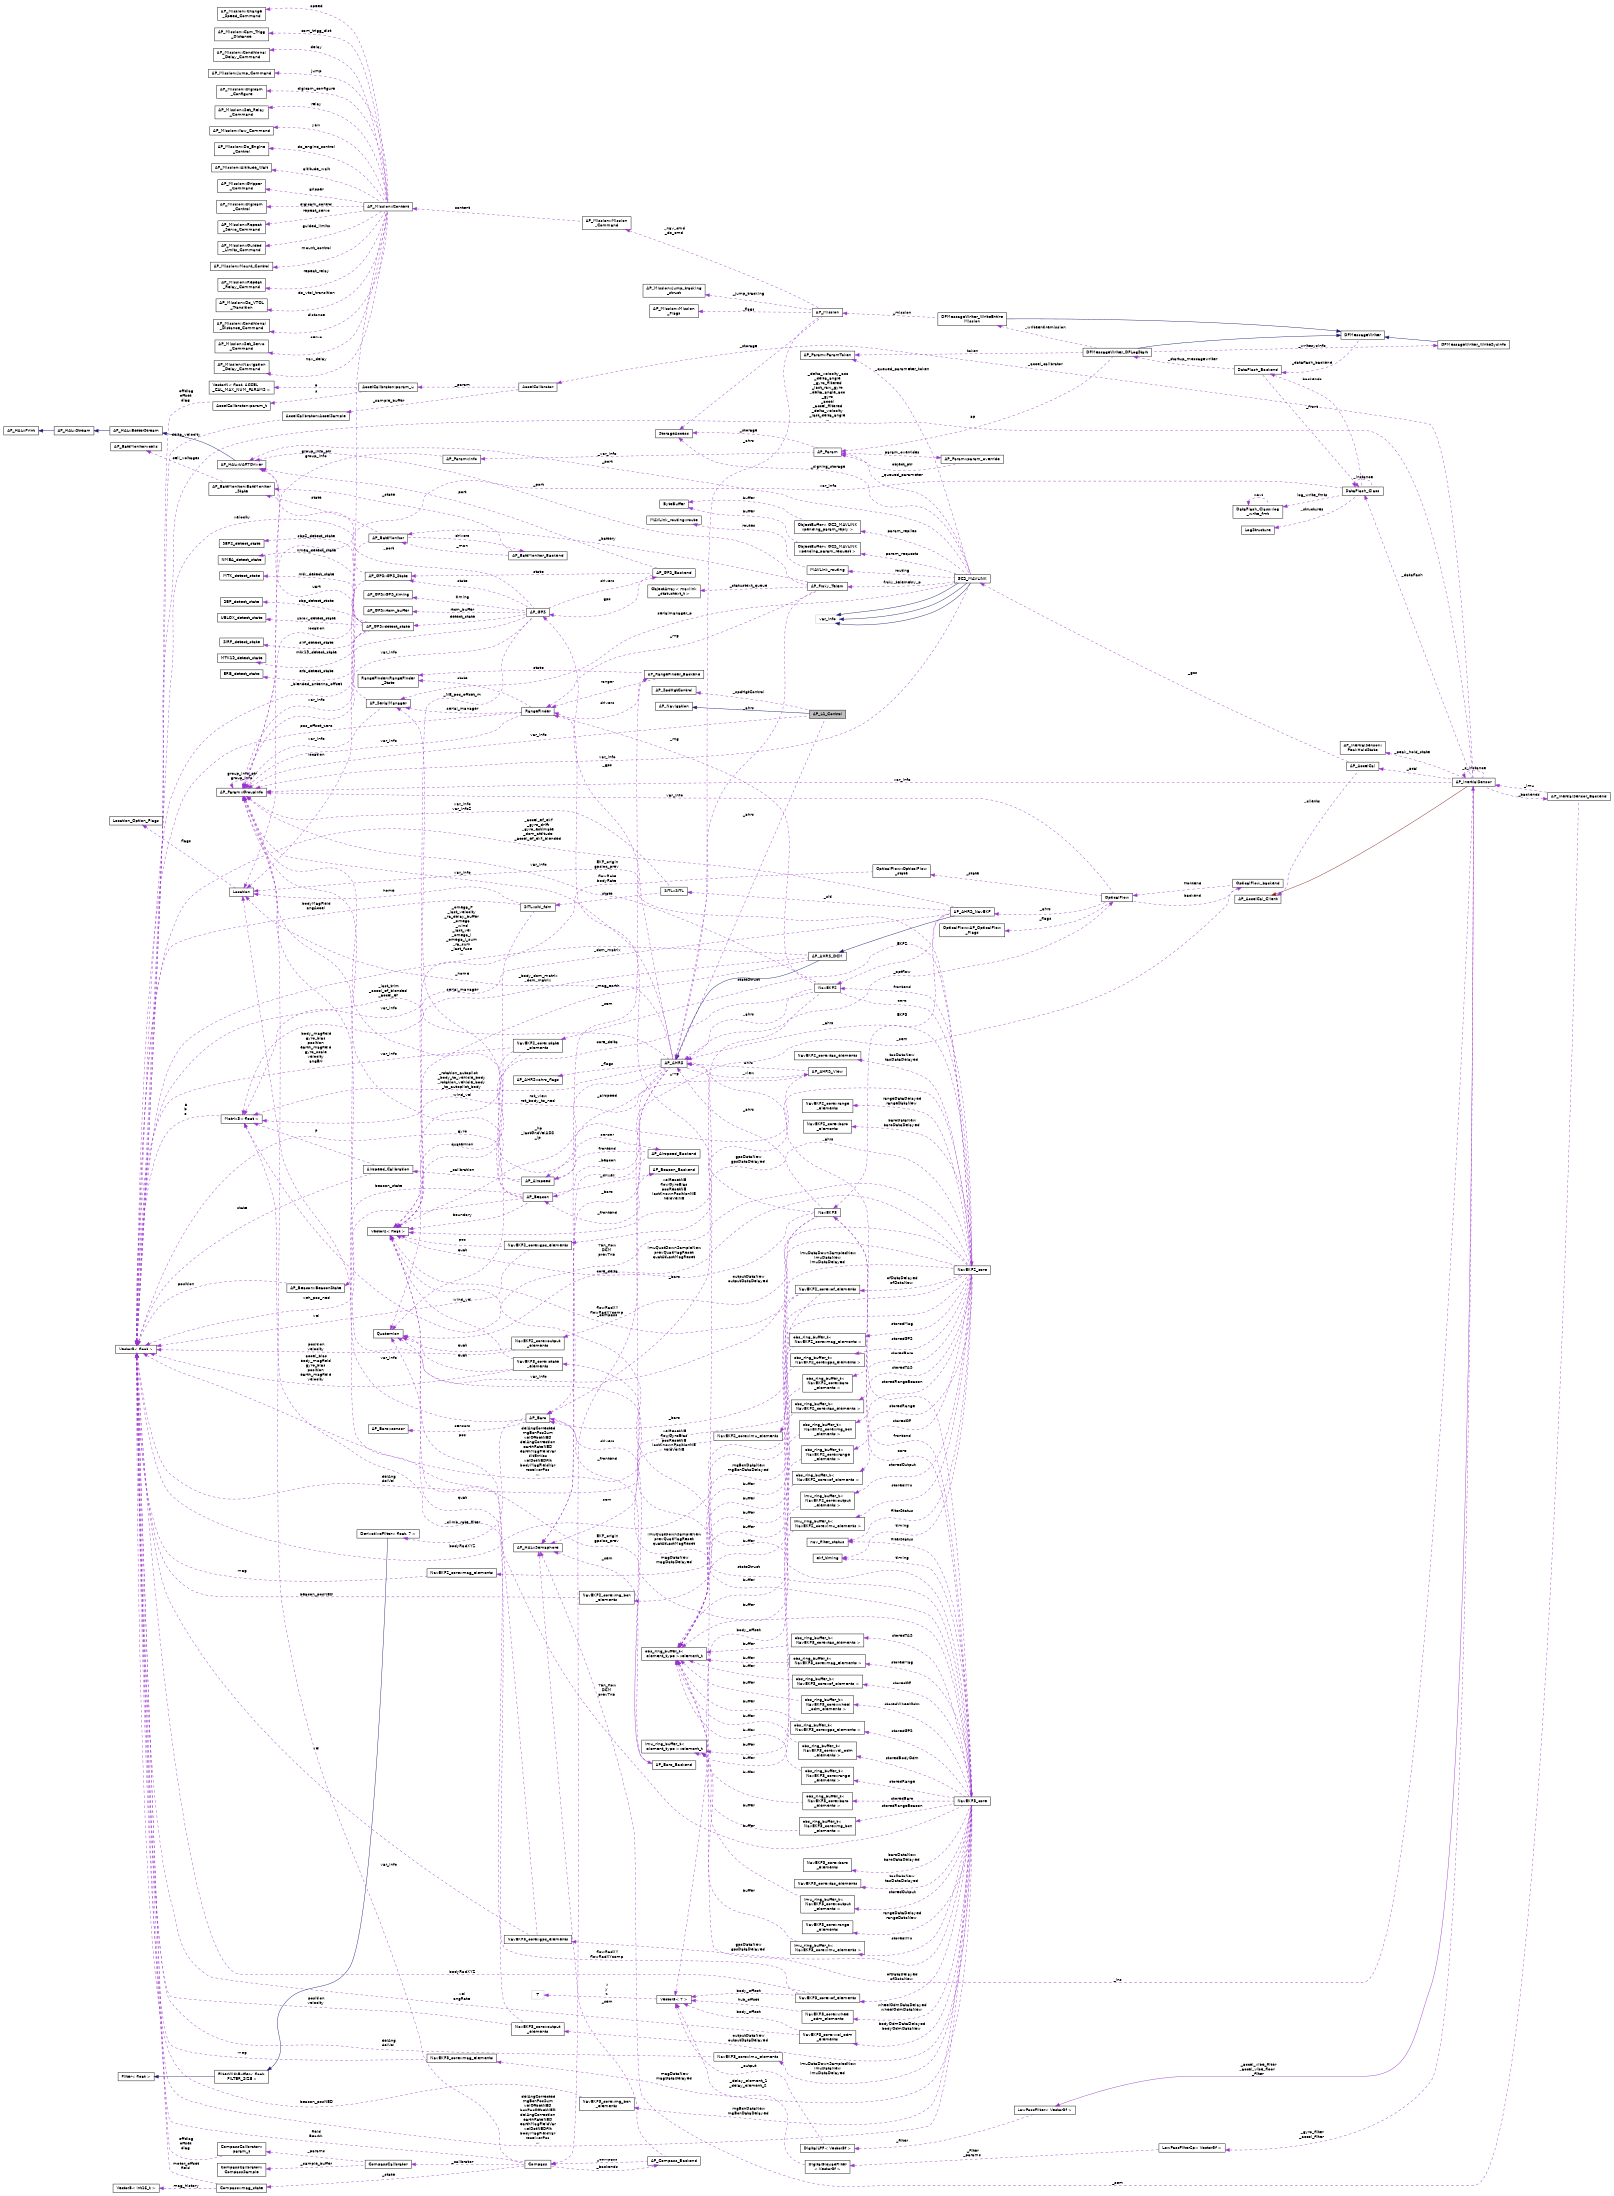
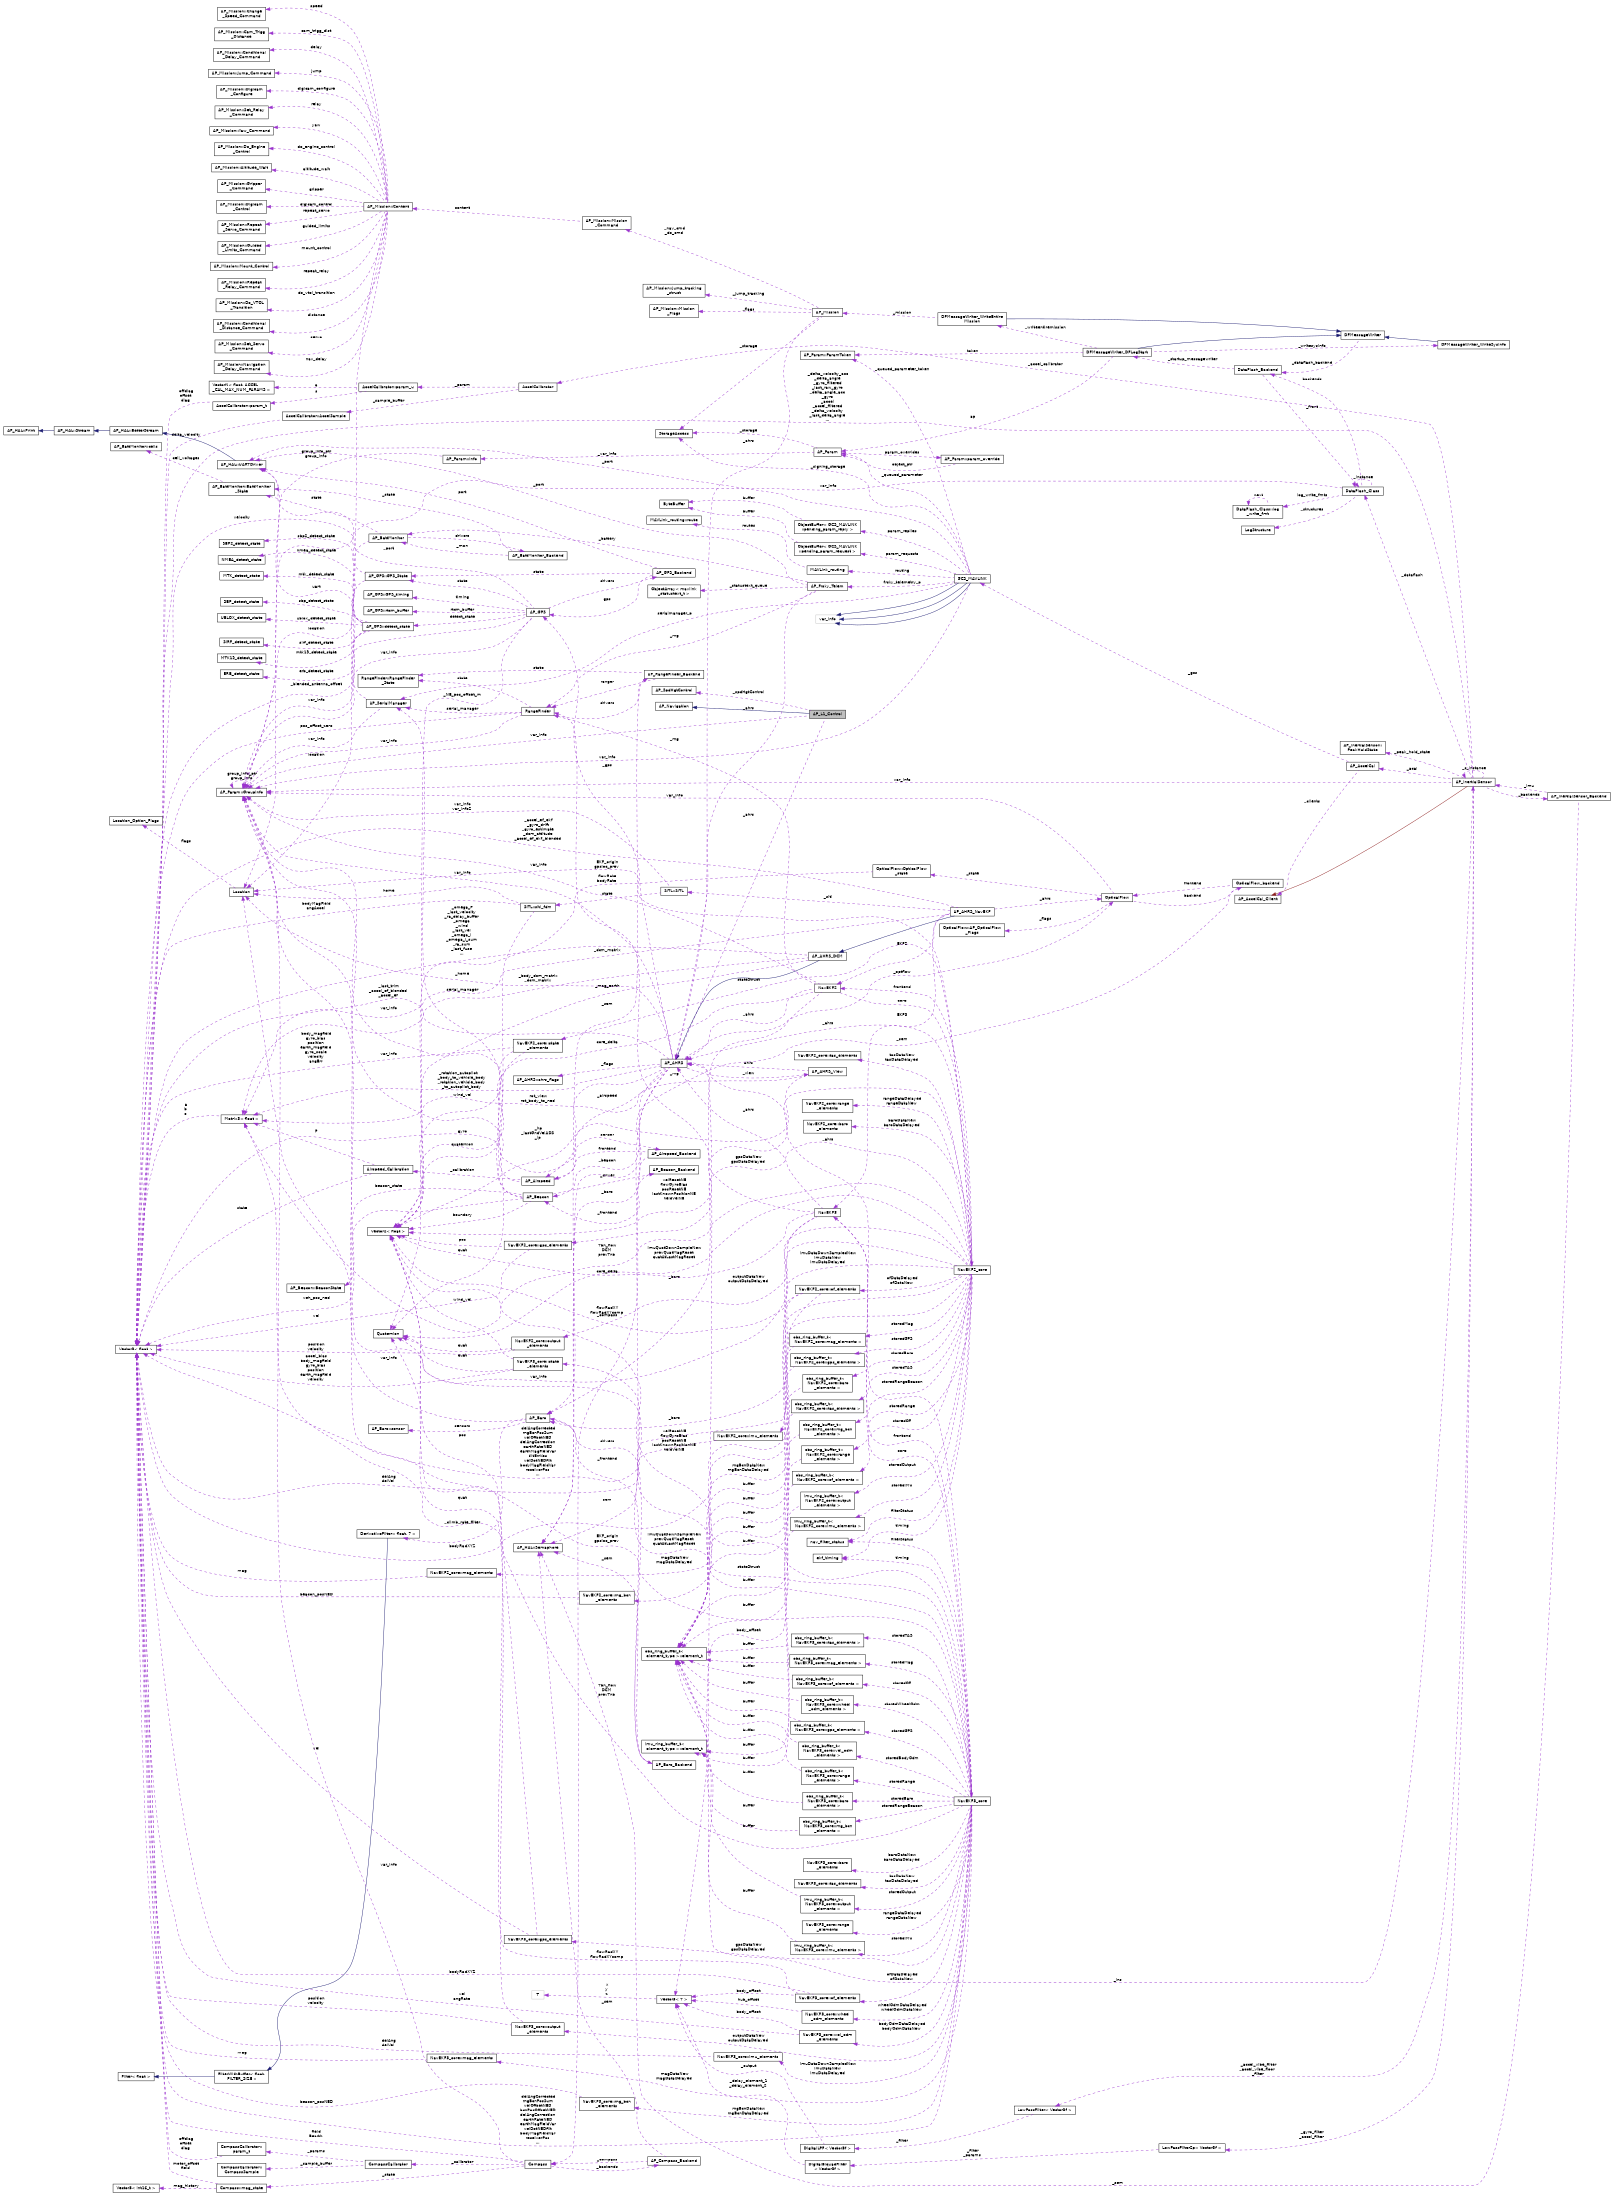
edge "OpticalFlow" -> "AP_AHRS_NavEKF": reversed
edge "AP_Beacon::BeaconState" -> "Vector3< float >": removed, label "position"
edge "AP_InertialSensor" -> "LowPassFilter< Vector3f >": style solid -> dashed
